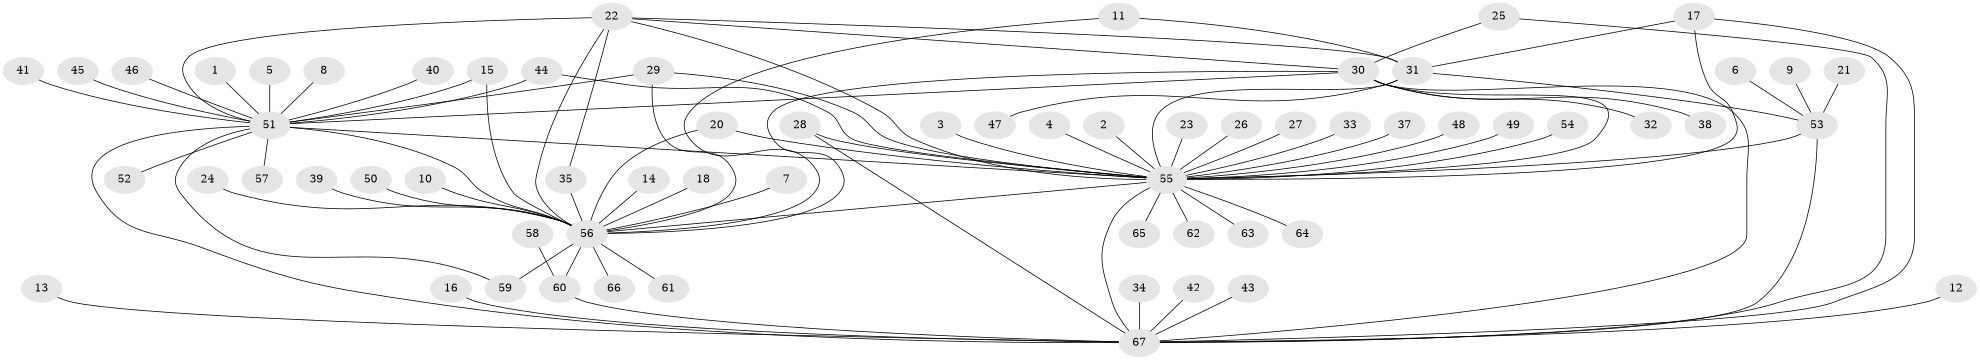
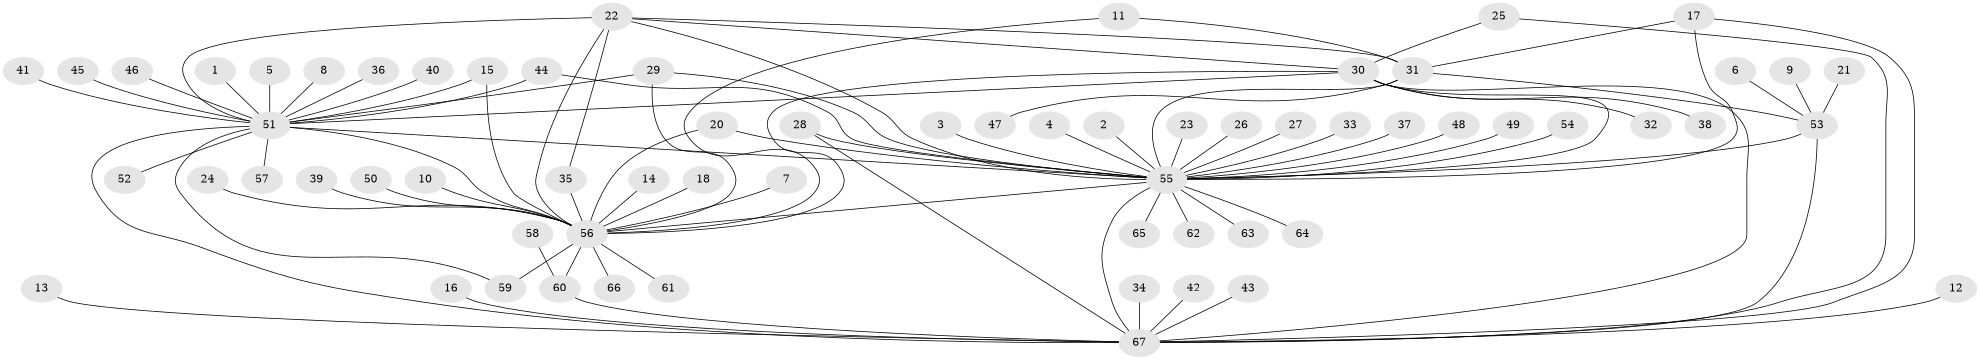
node "36": added
